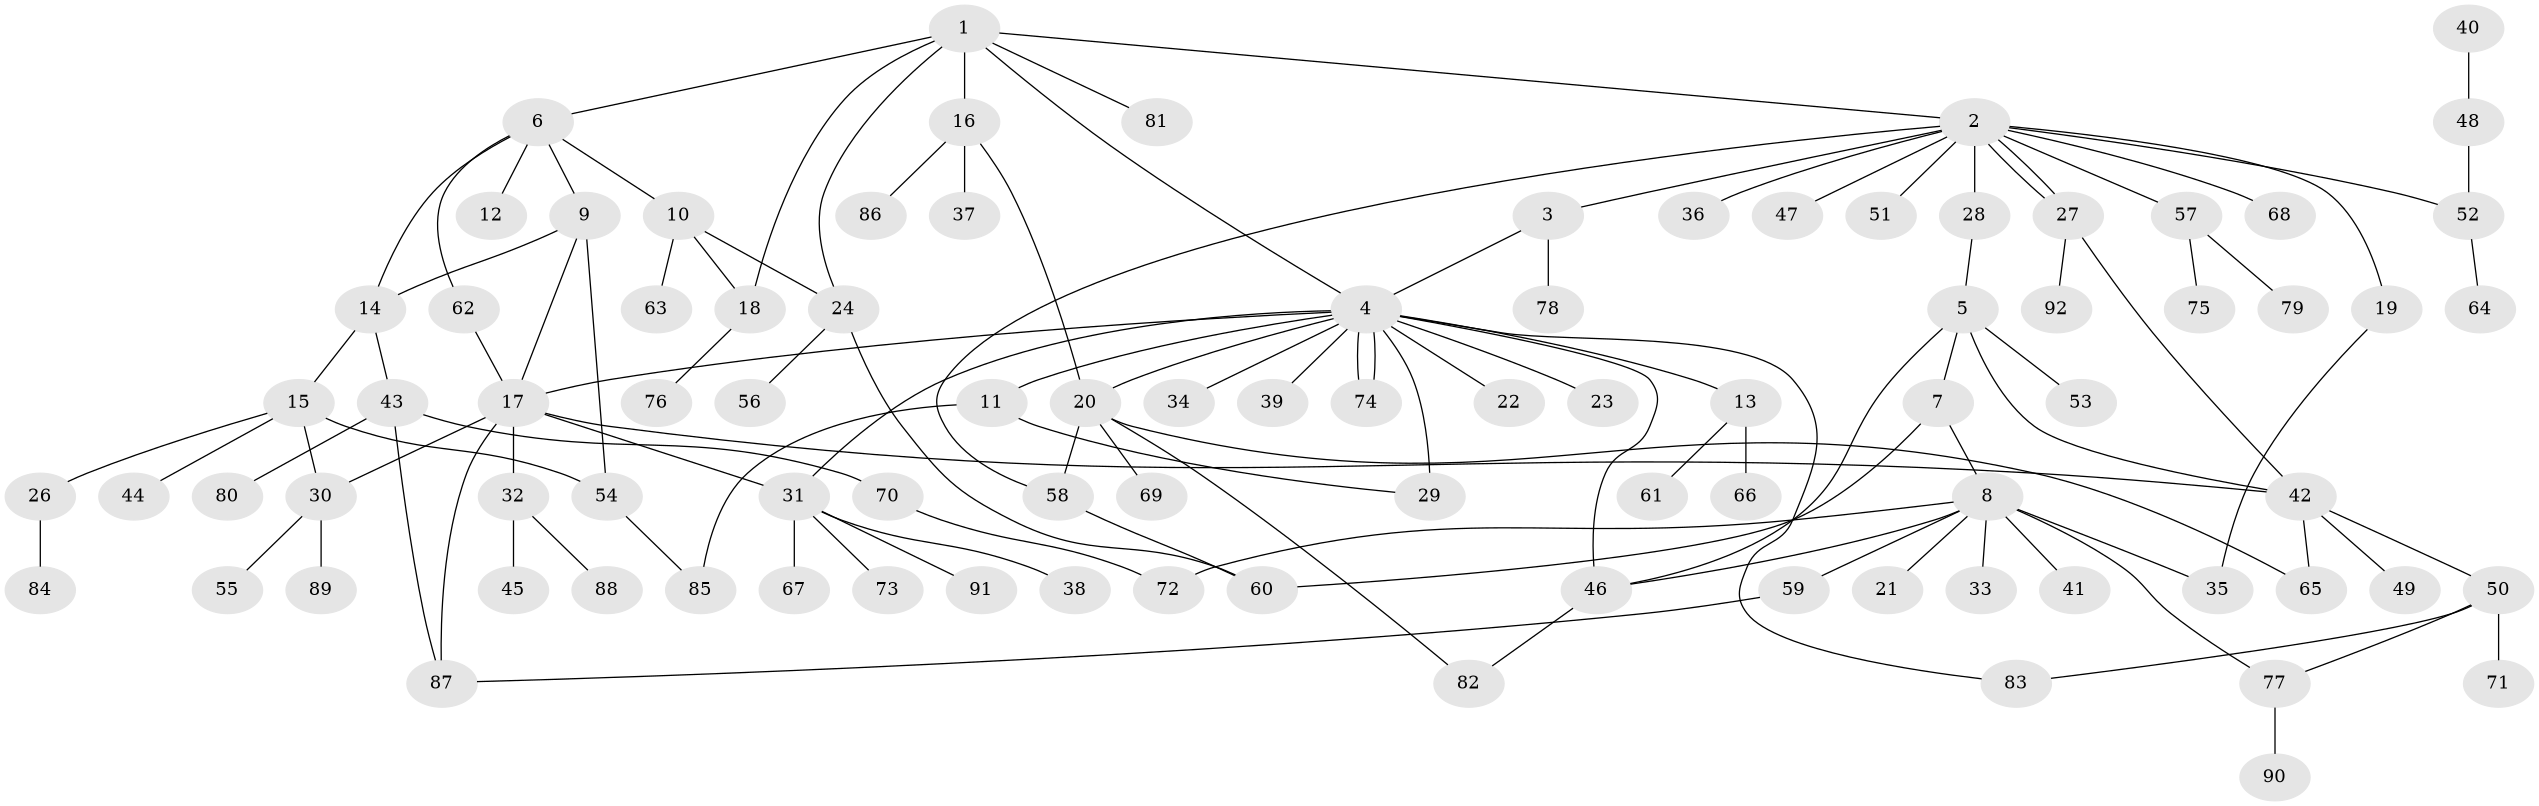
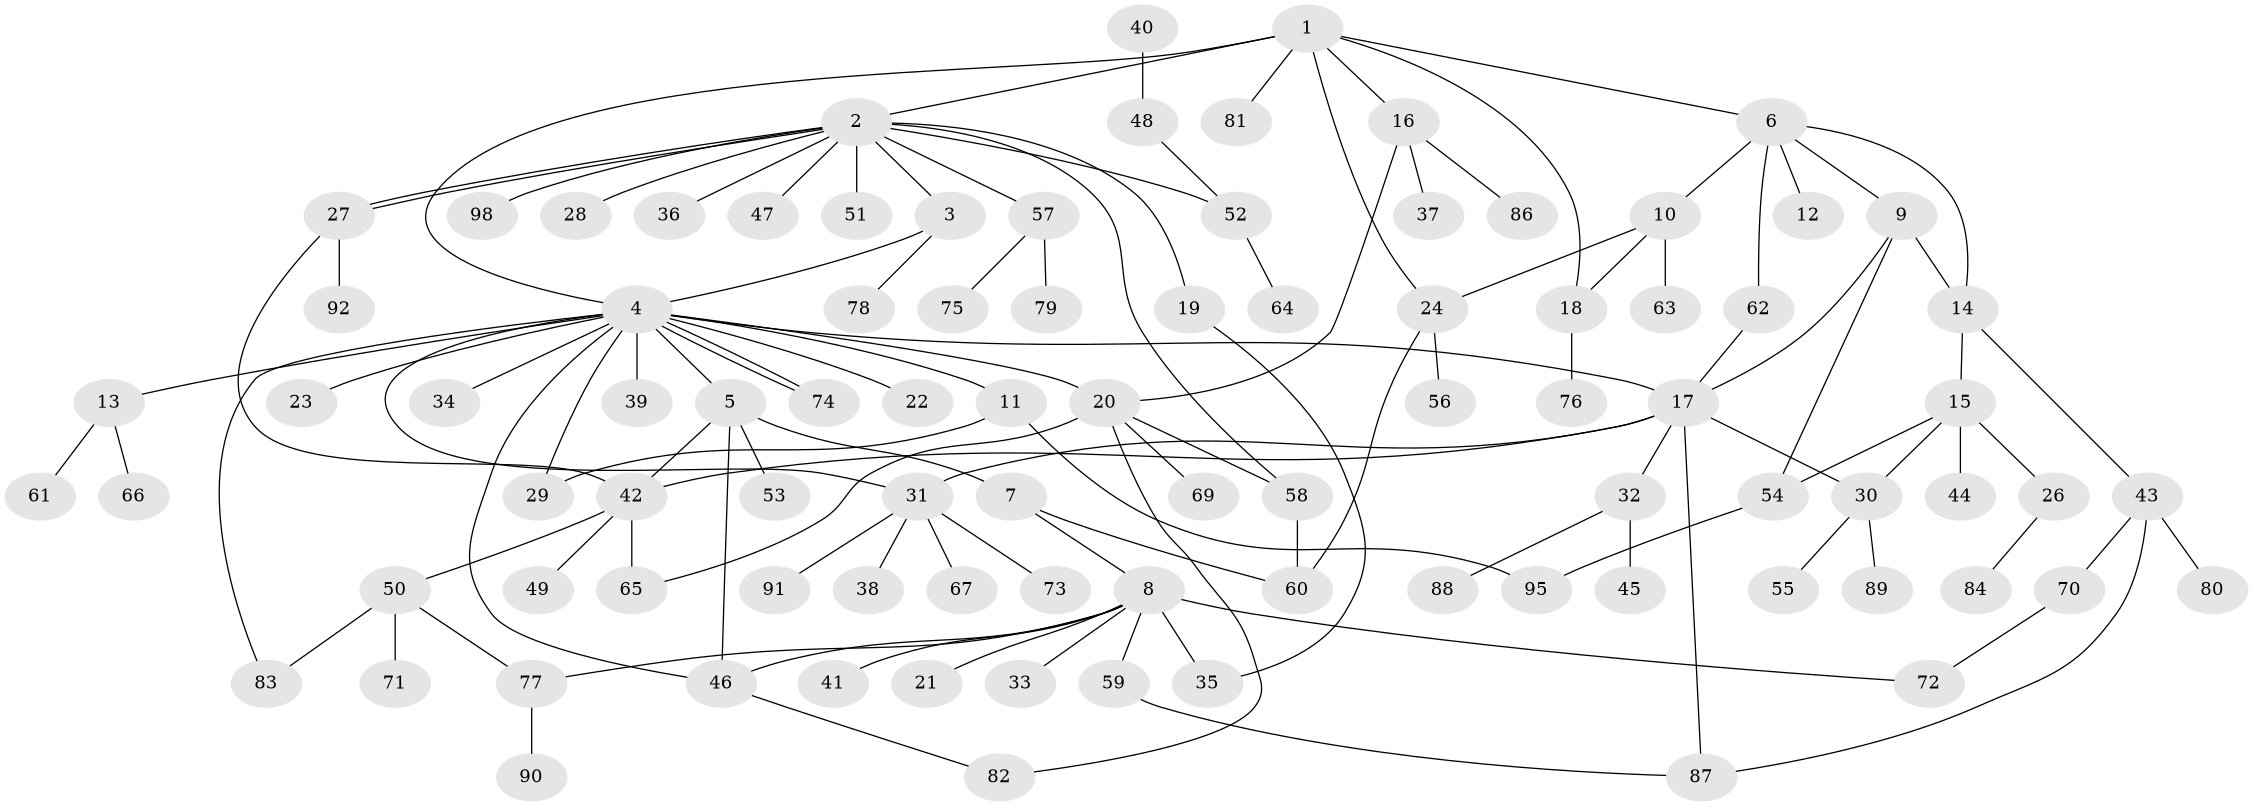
node "68": label "68" -> "98"
edge "28" -- "5": now "4" -- "5"
node "85": label "85" -> "95"
